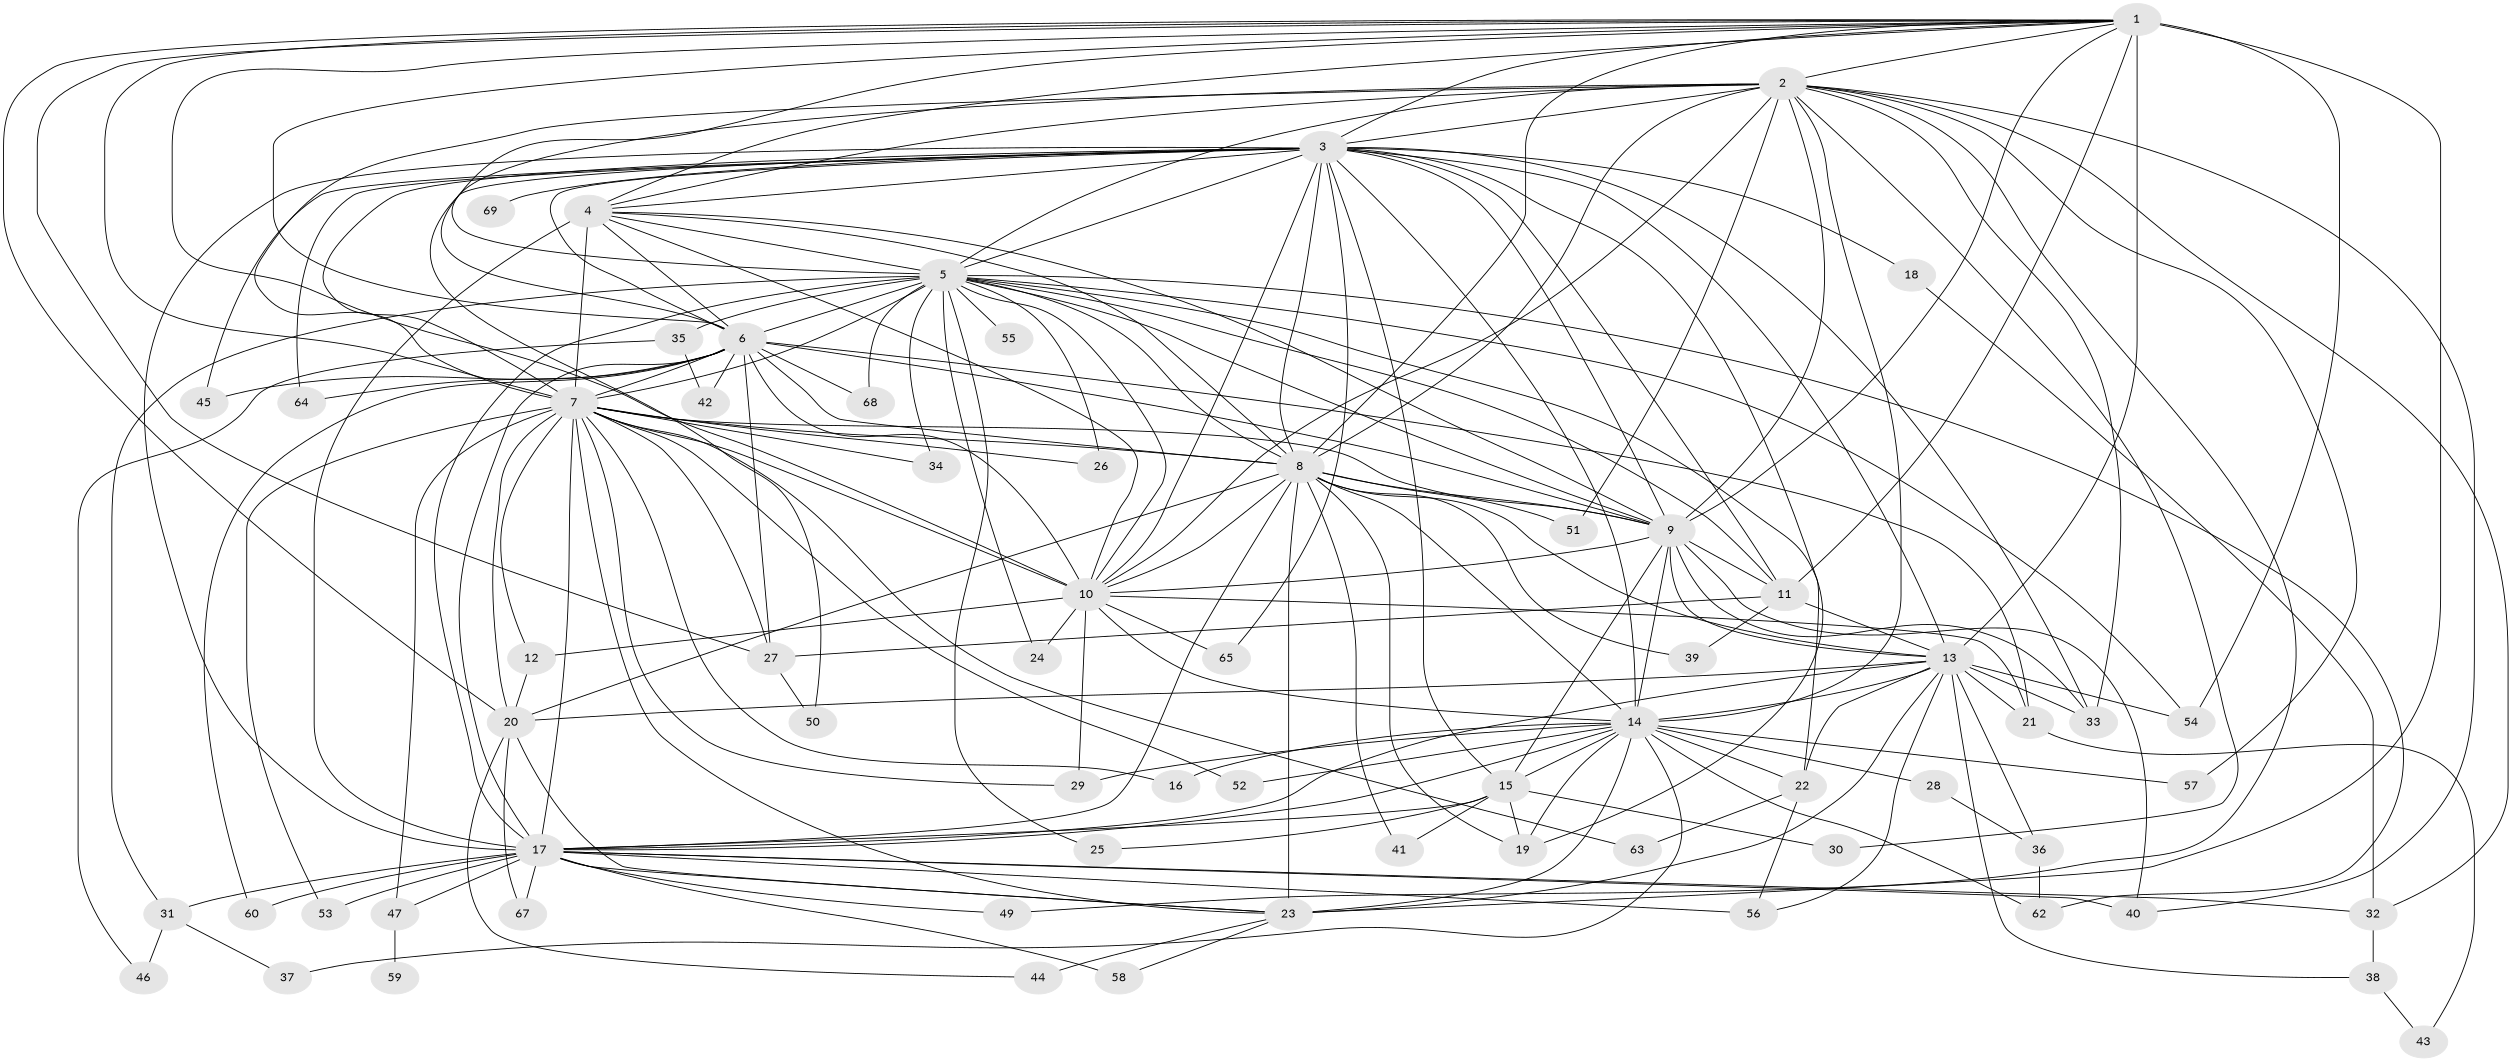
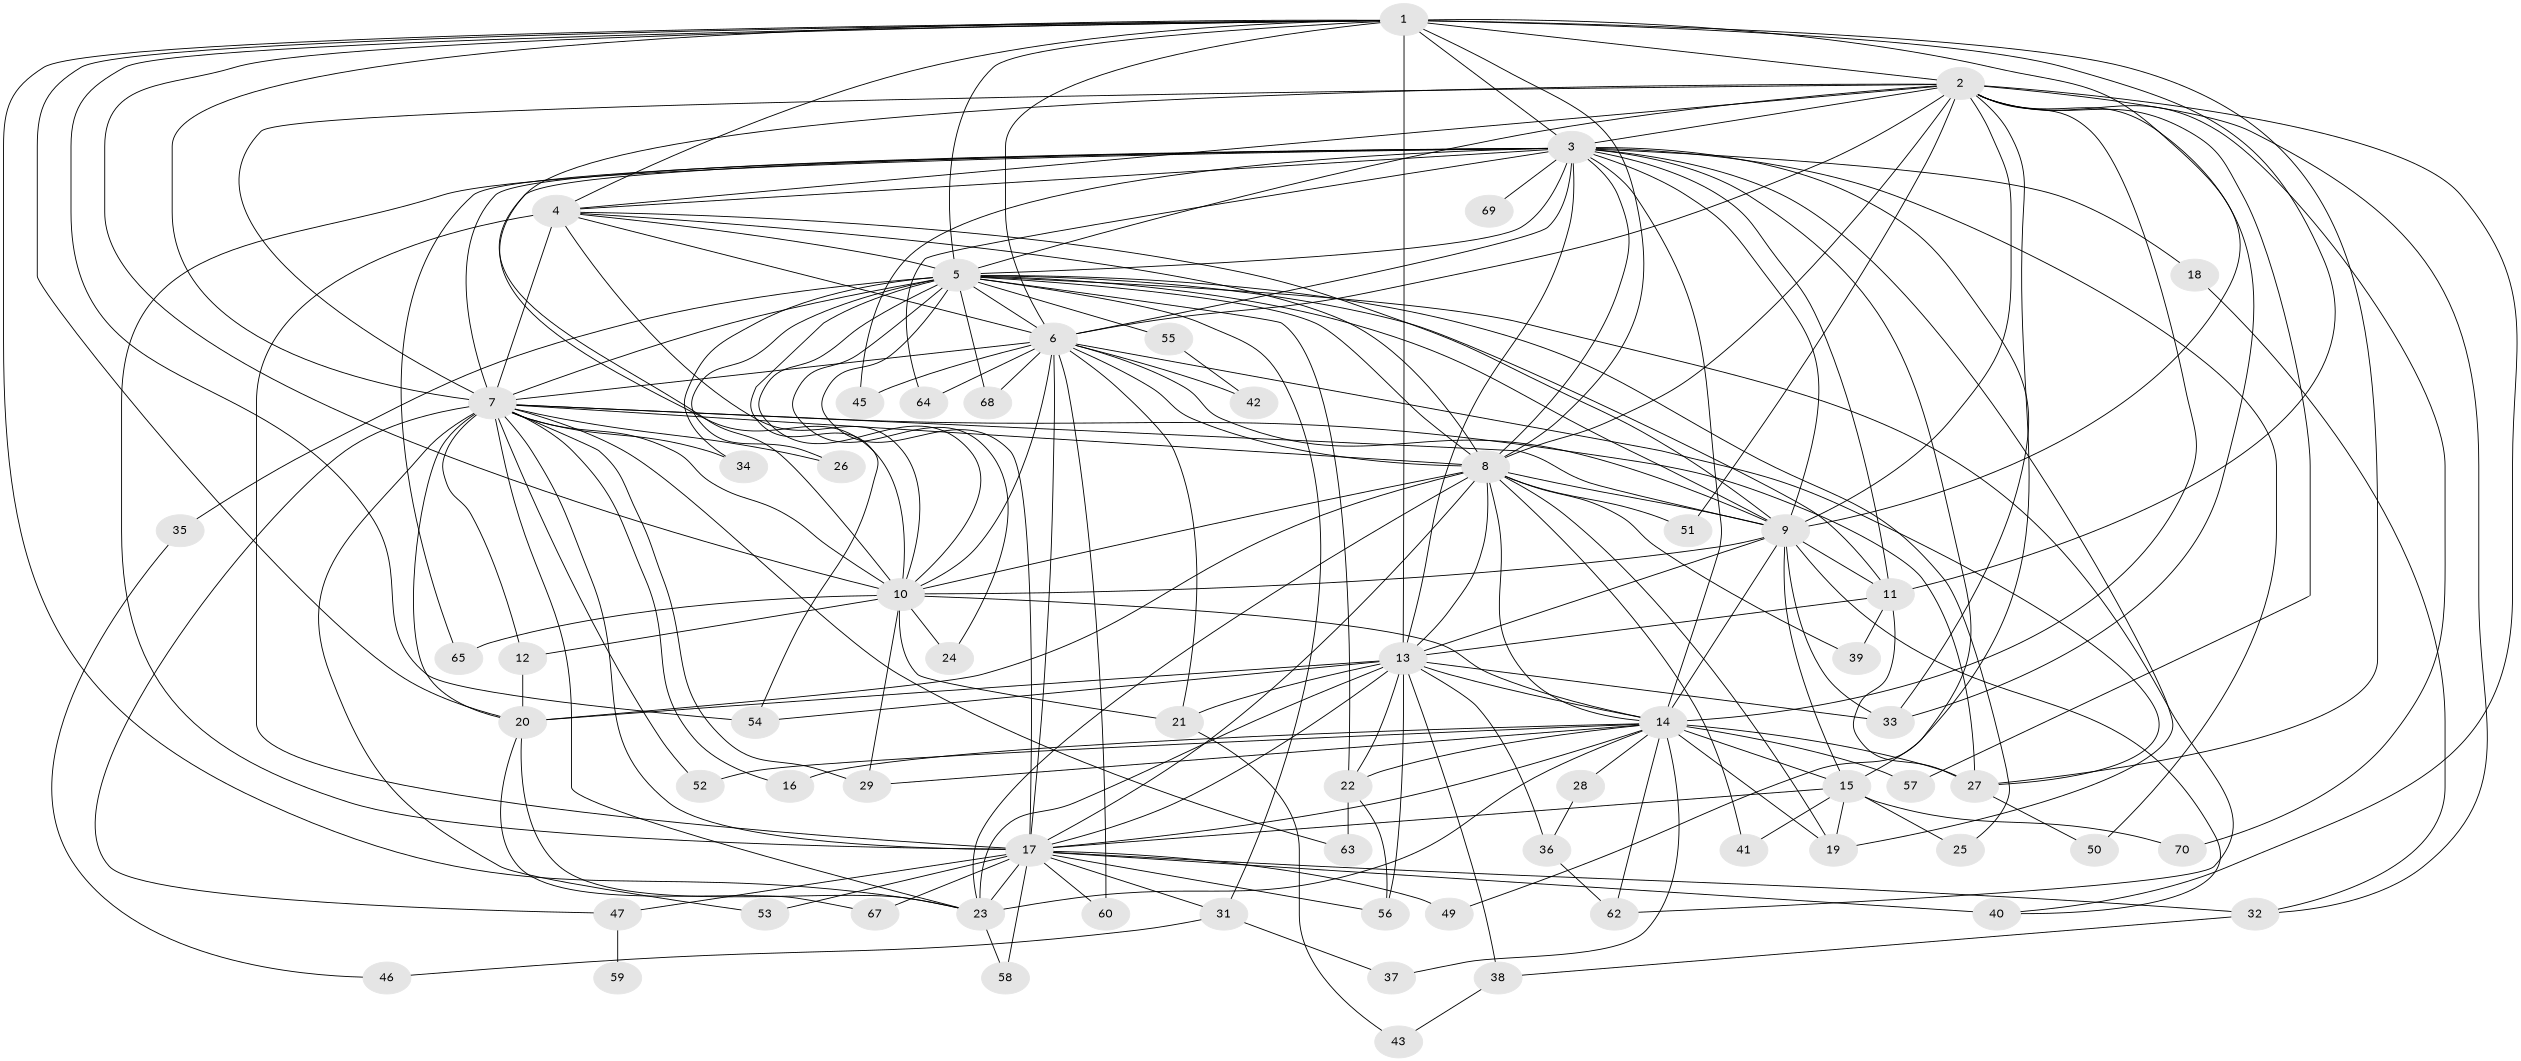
edge "35" -- "42": now "55" -- "42"
edge "14" -- "27": added
node "30": label "30" -> "70"
node "44": removed
